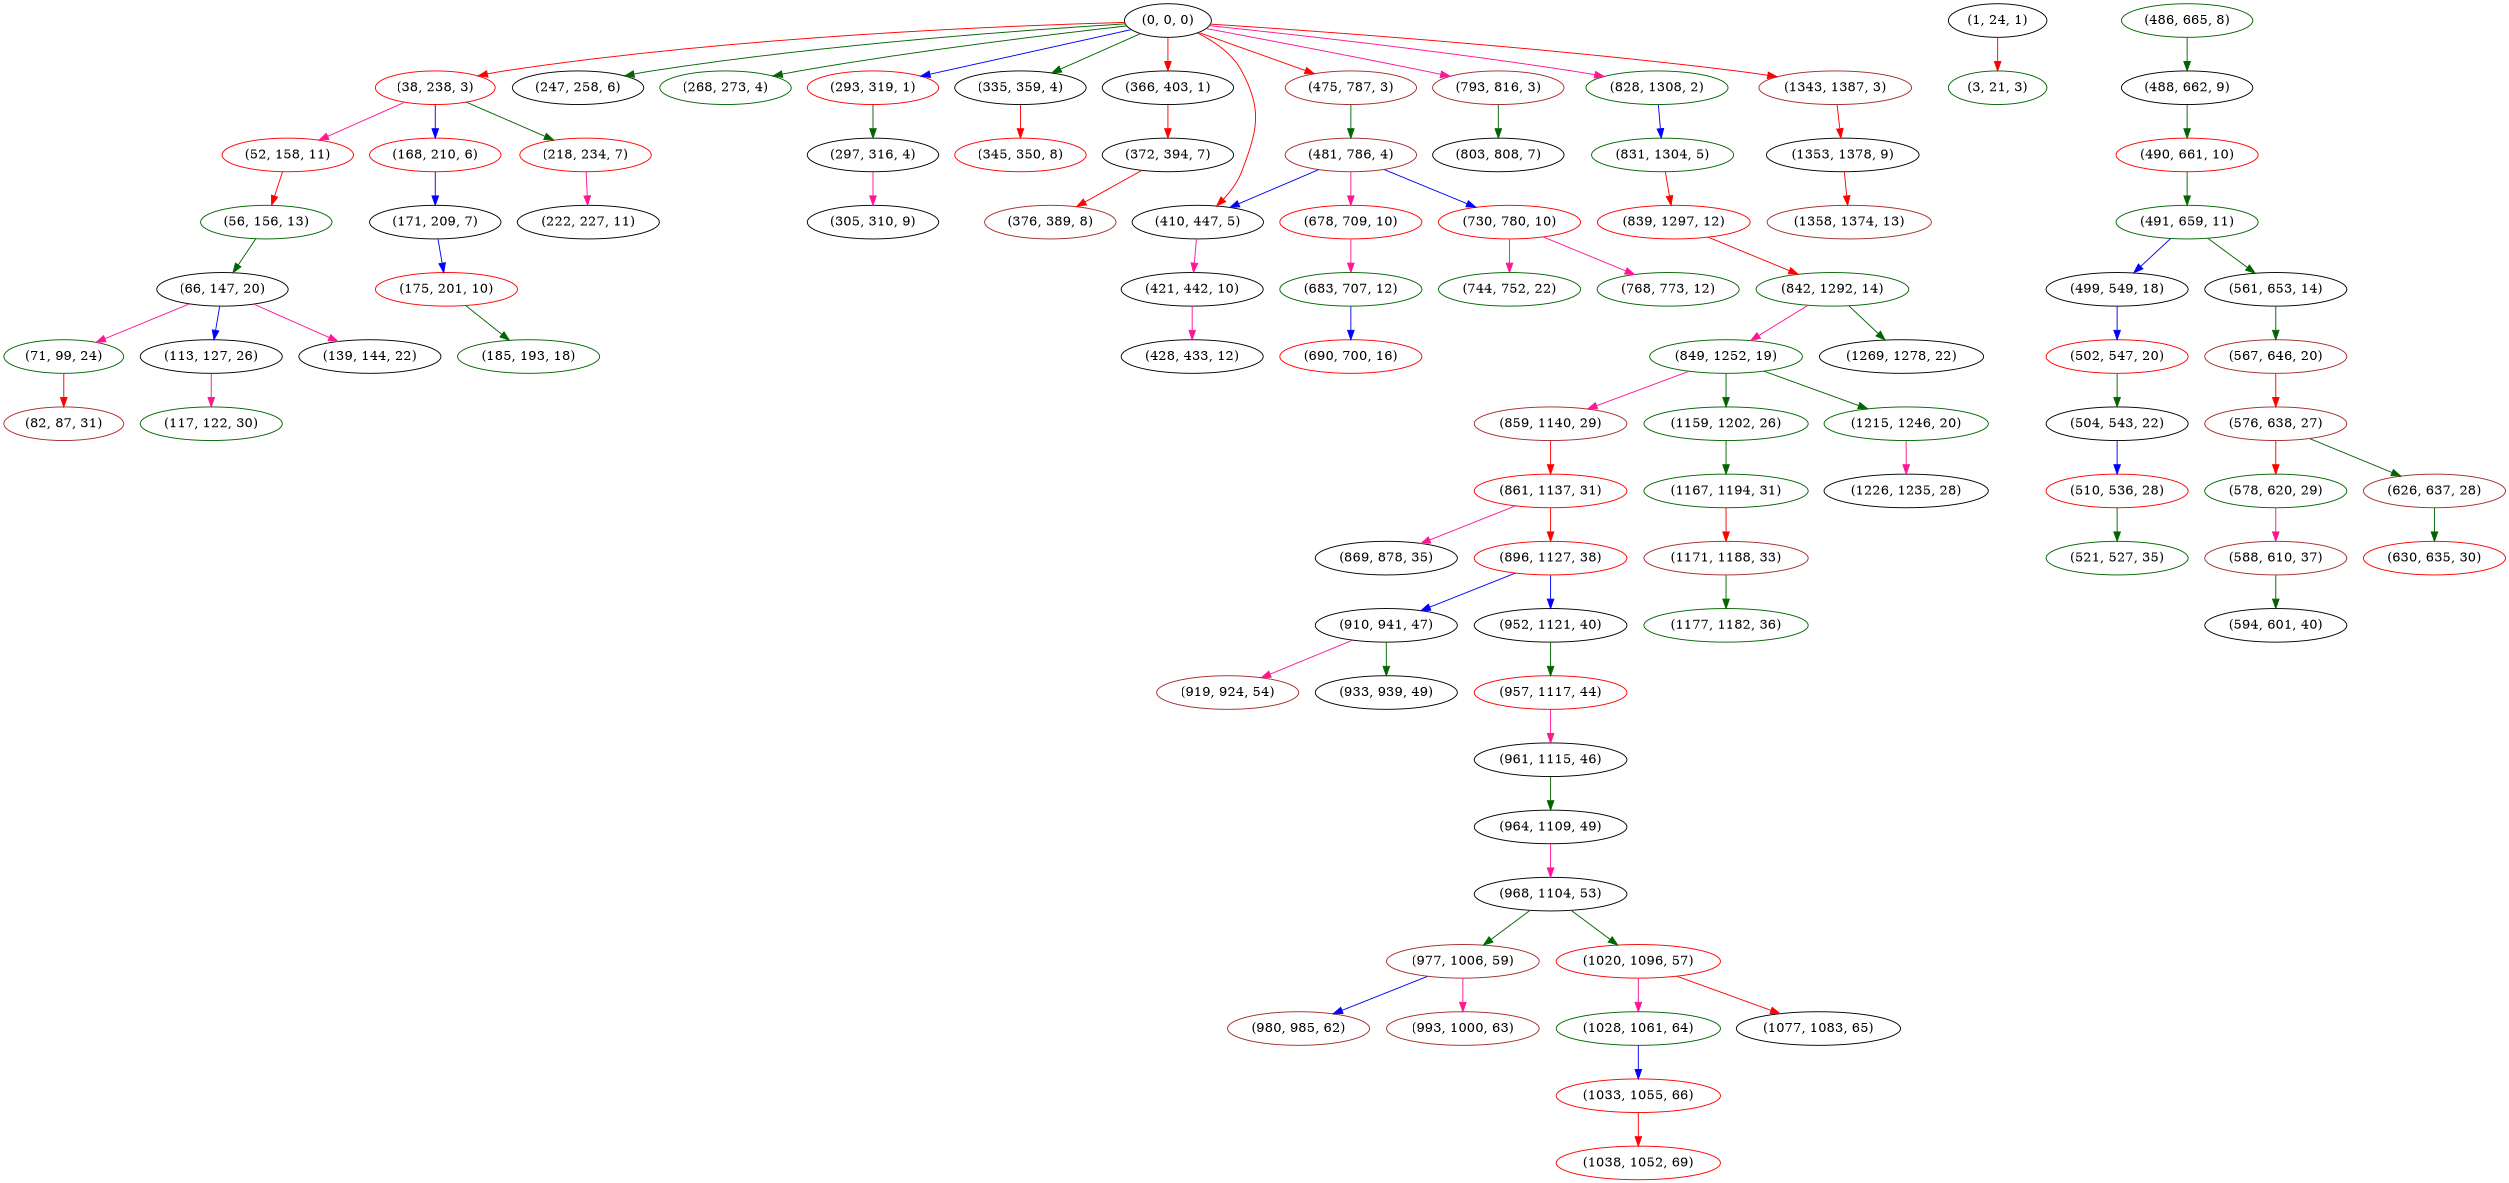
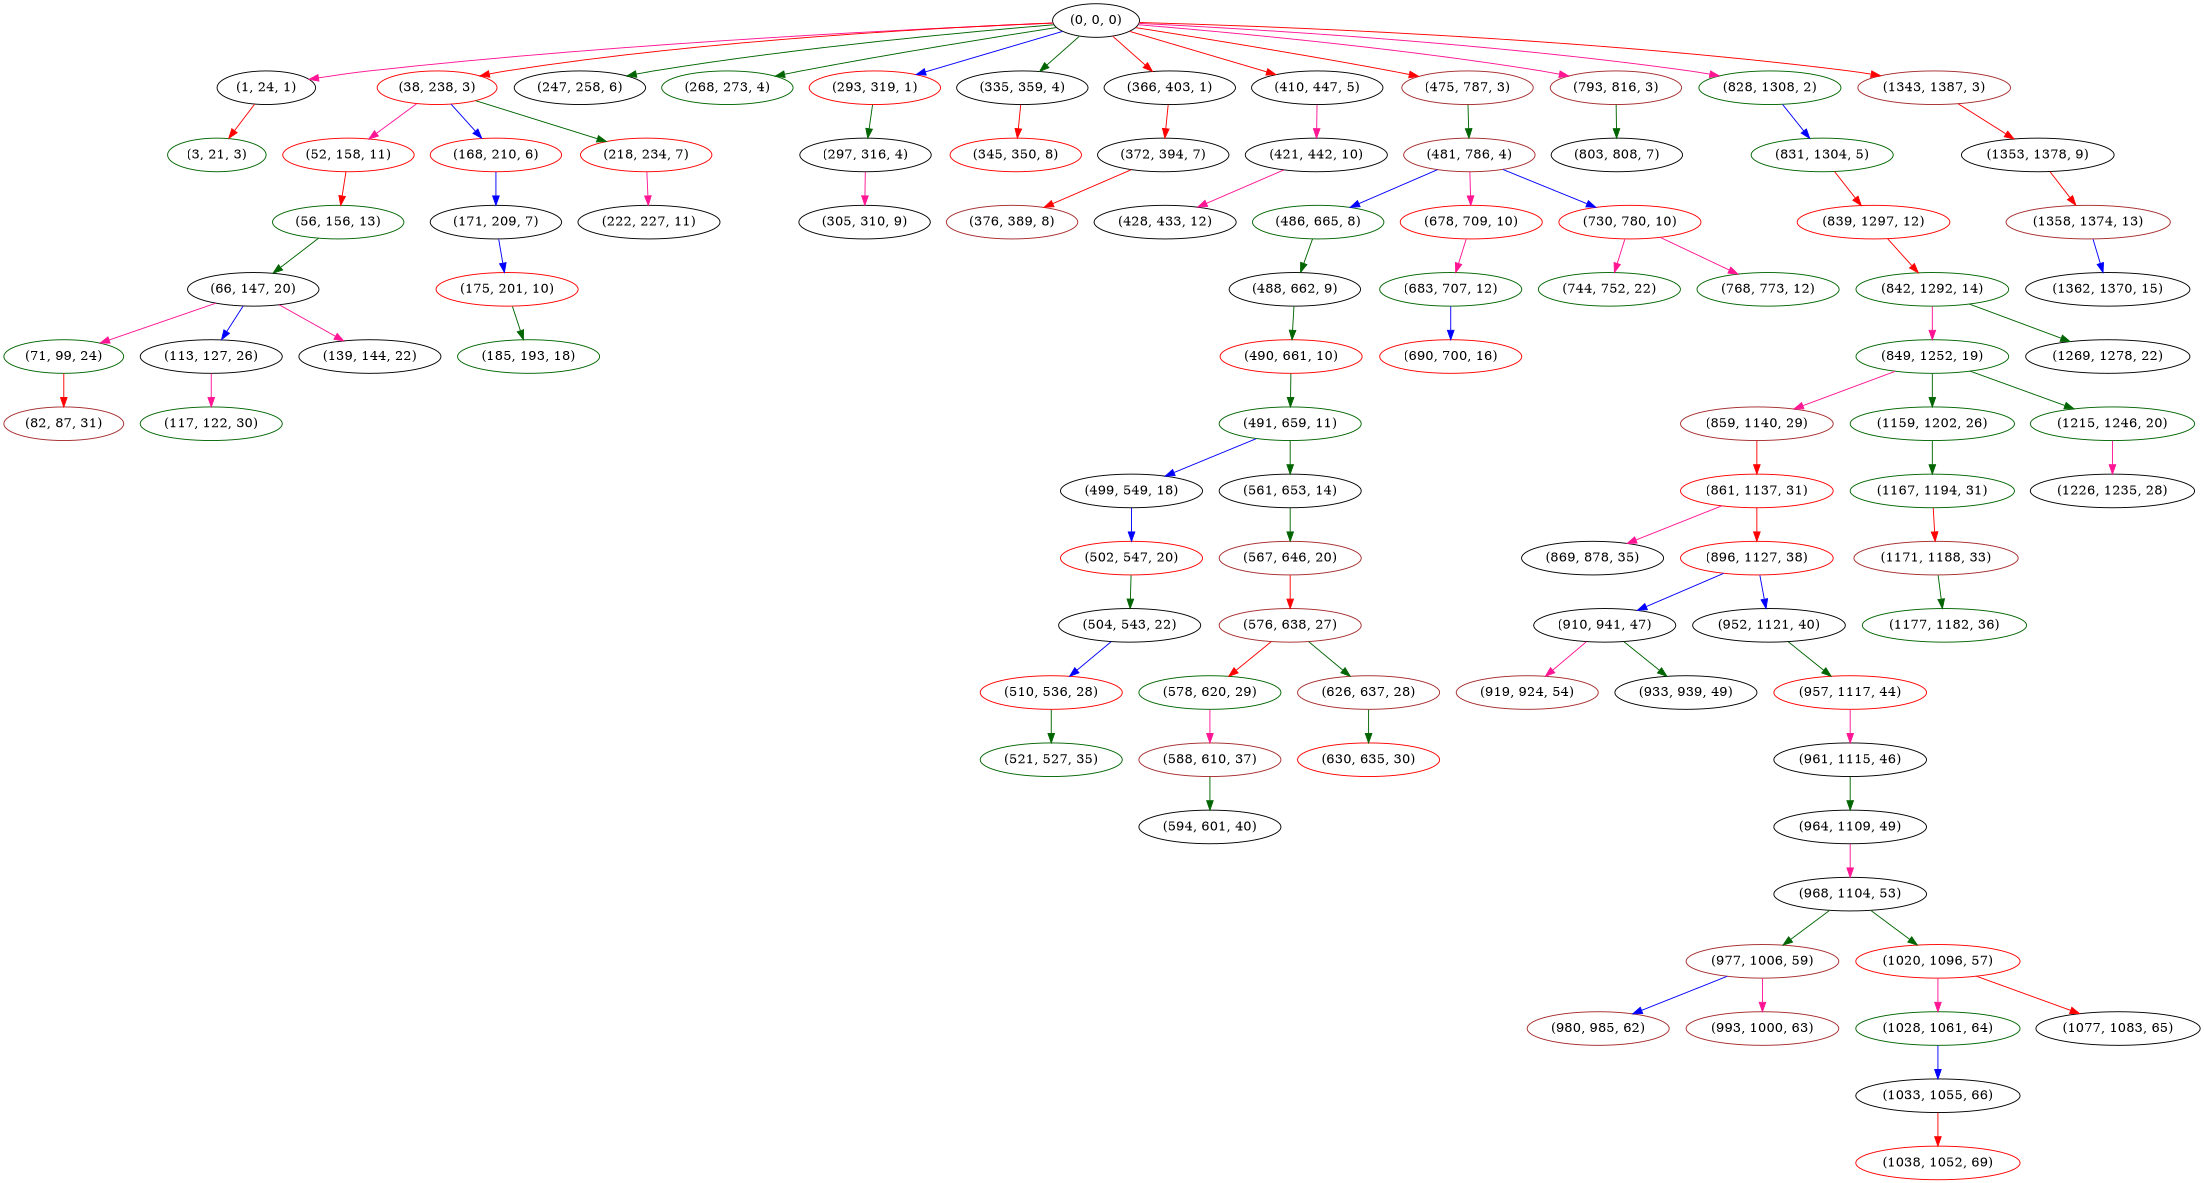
edge "(0, 0, 0)" -> "(1, 24, 1)": added
edge "(481, 786, 4)" -> "(410, 447, 5)": now "(481, 786, 4)" -> "(486, 665, 8)"
node "(1362, 1370, 15)": added
node "(1033, 1055, 66)": color red -> black
